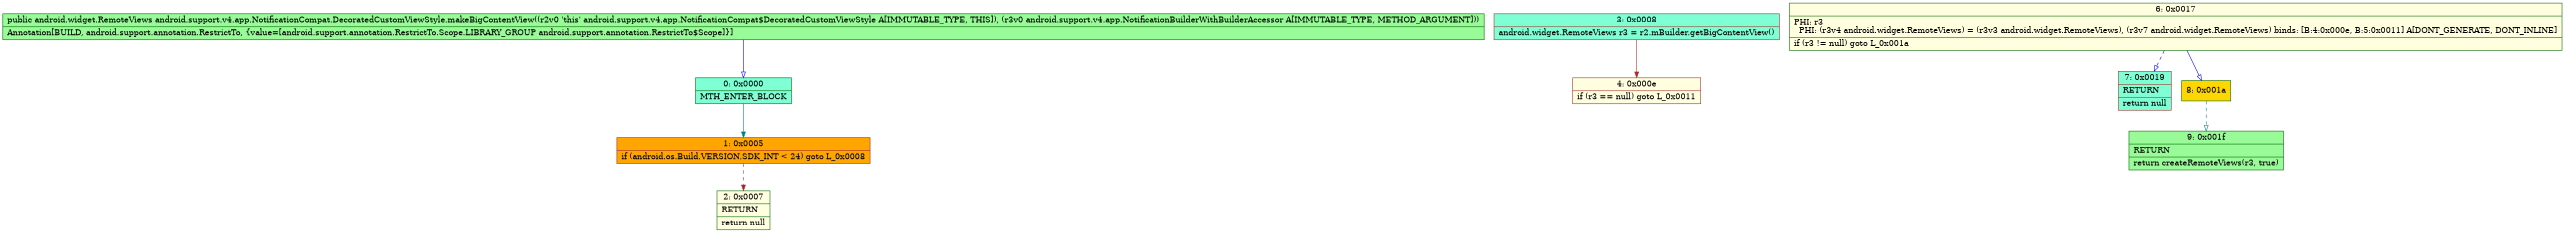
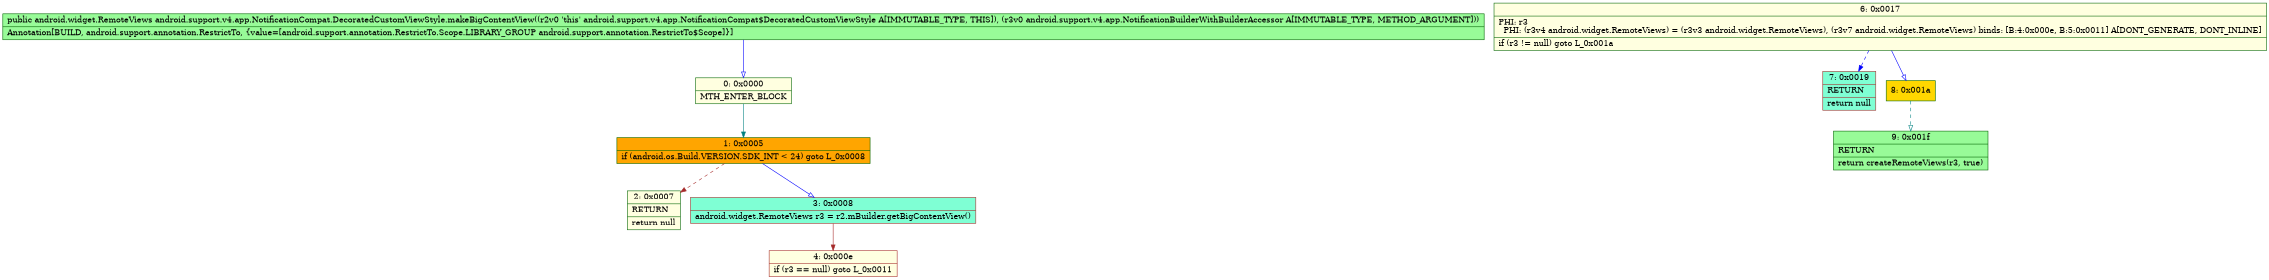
edge "6: 0x0017" -> "7: 0x0019": arrowhead onormal -> normal
node "0: 0x0000": fillcolor aquamarine -> lightyellow
node "1: 0x0005": color brown -> darkgreen
edge "1: 0x0005" -> "3: 0x0008": added
